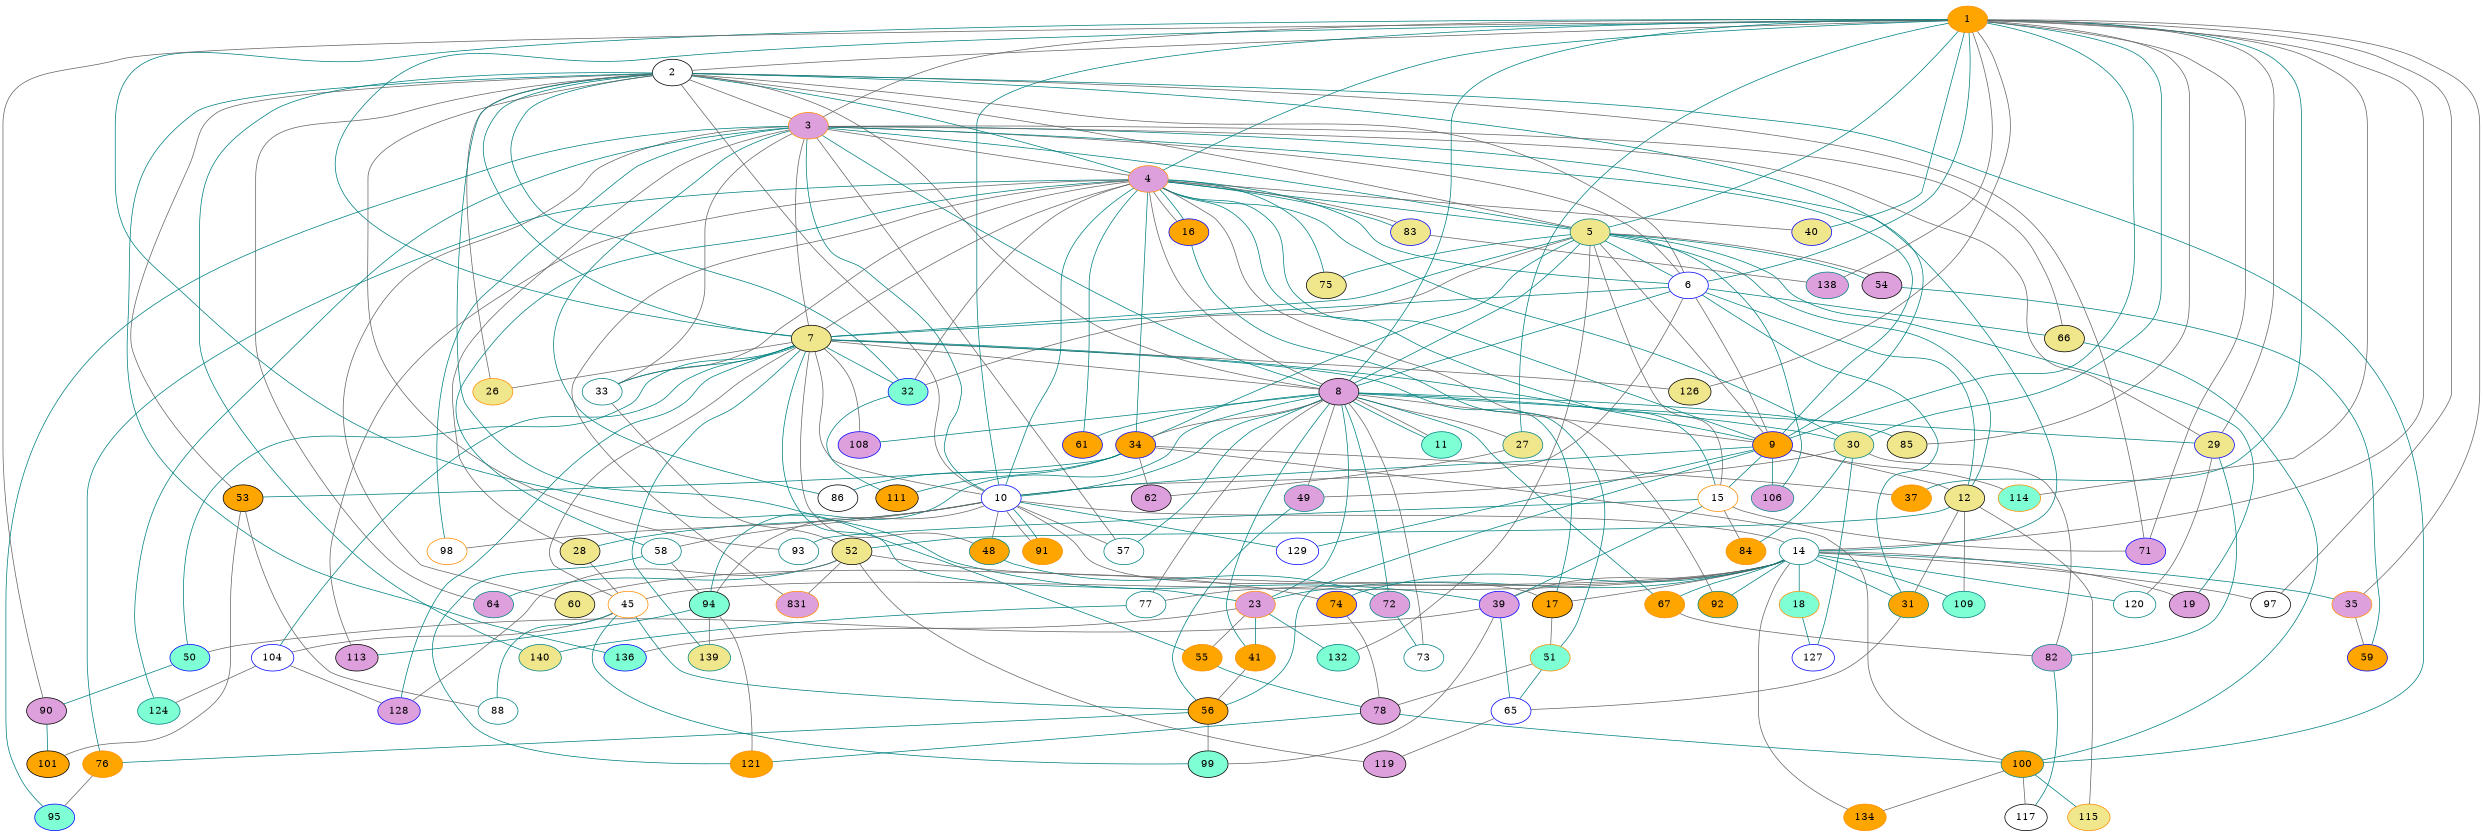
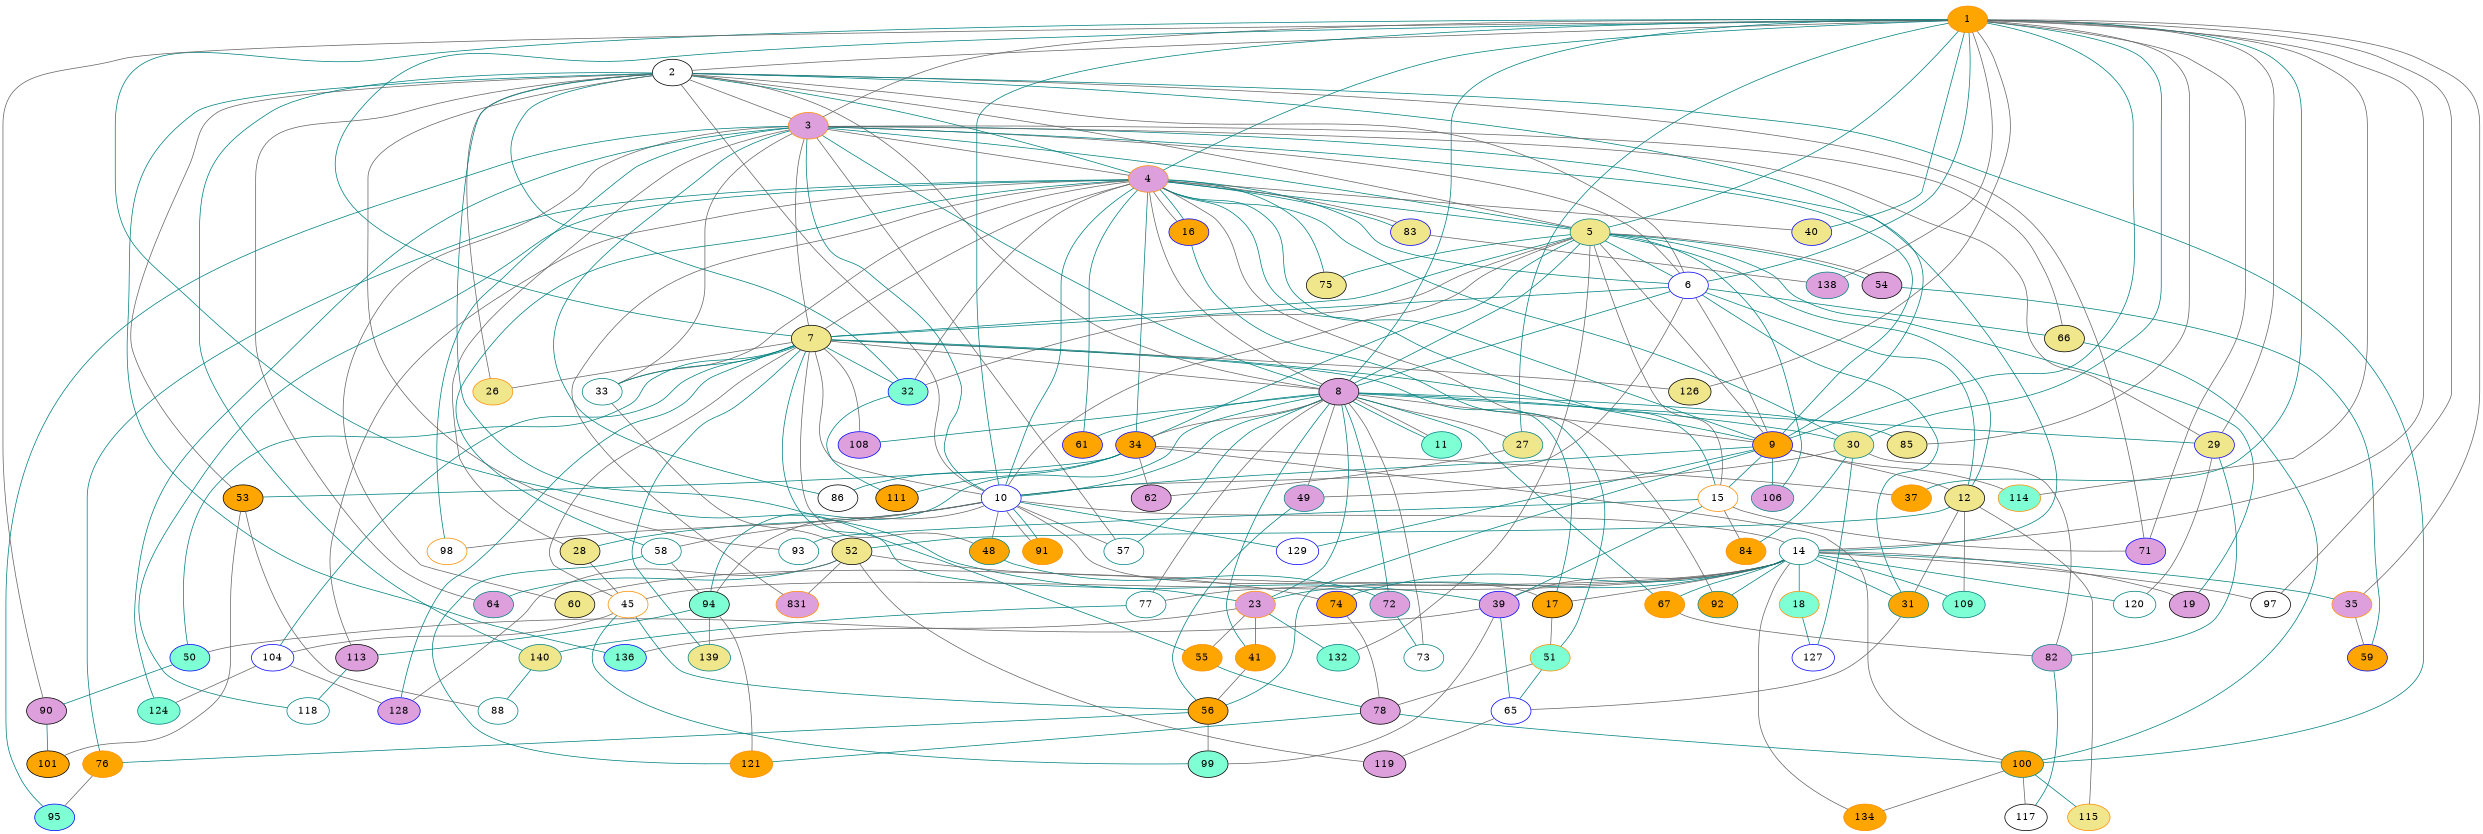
edge "2" -- "7": removed
edge "5" -- "10": added
edge "45" -- "88": now "140" -- "88"
node "118": added
